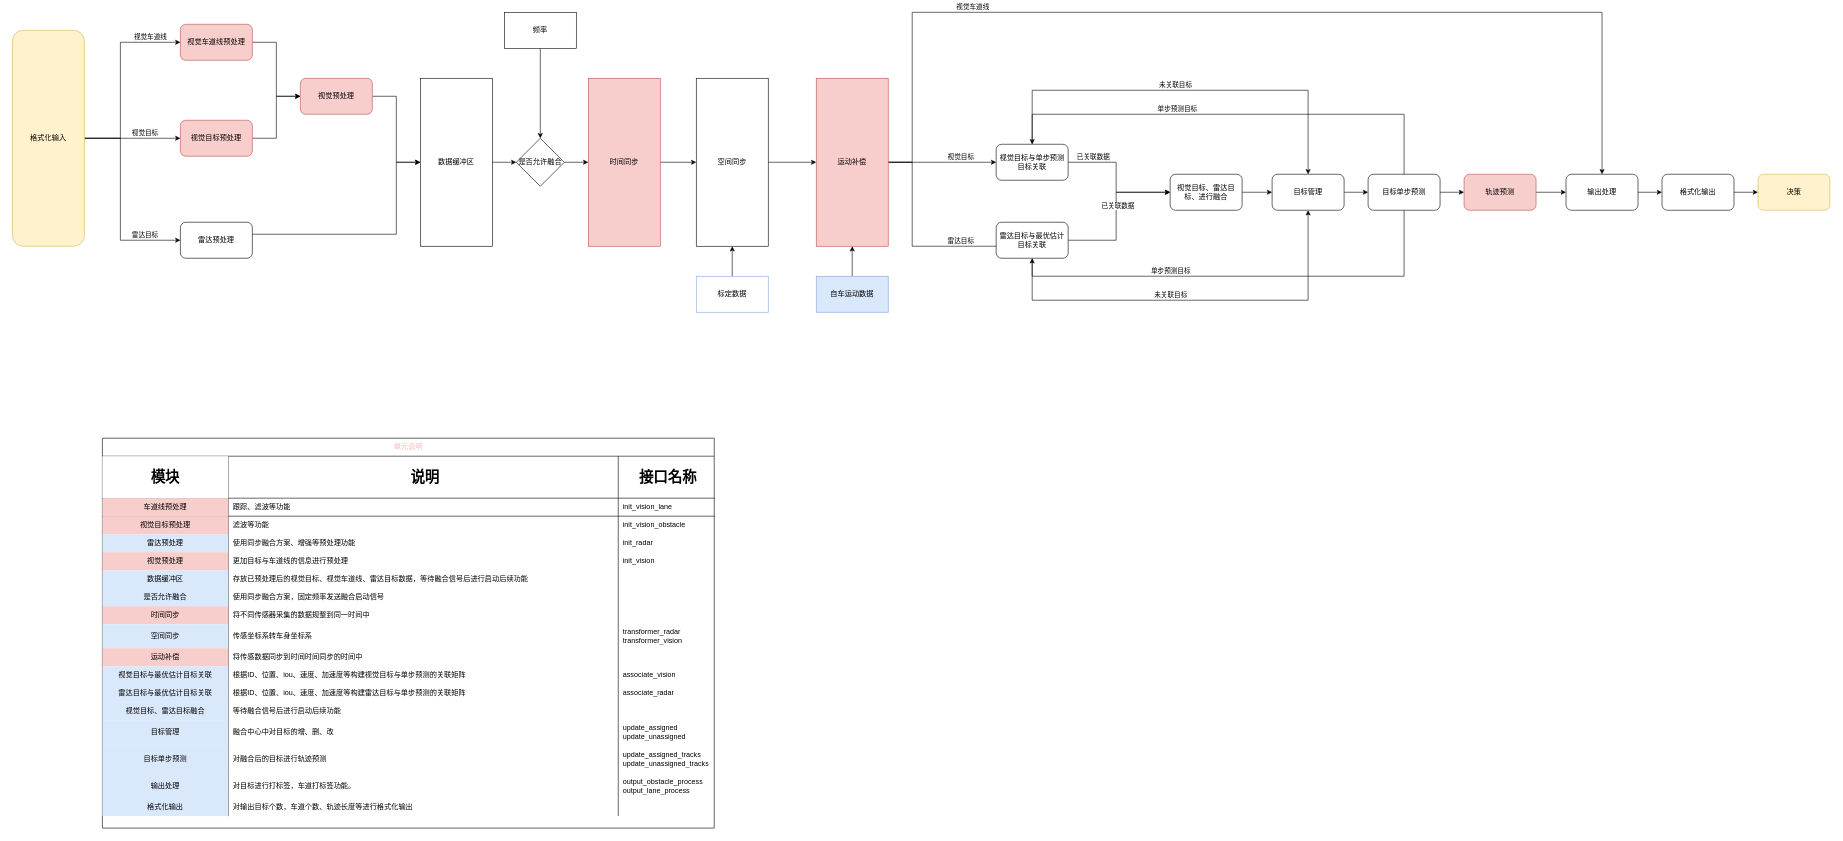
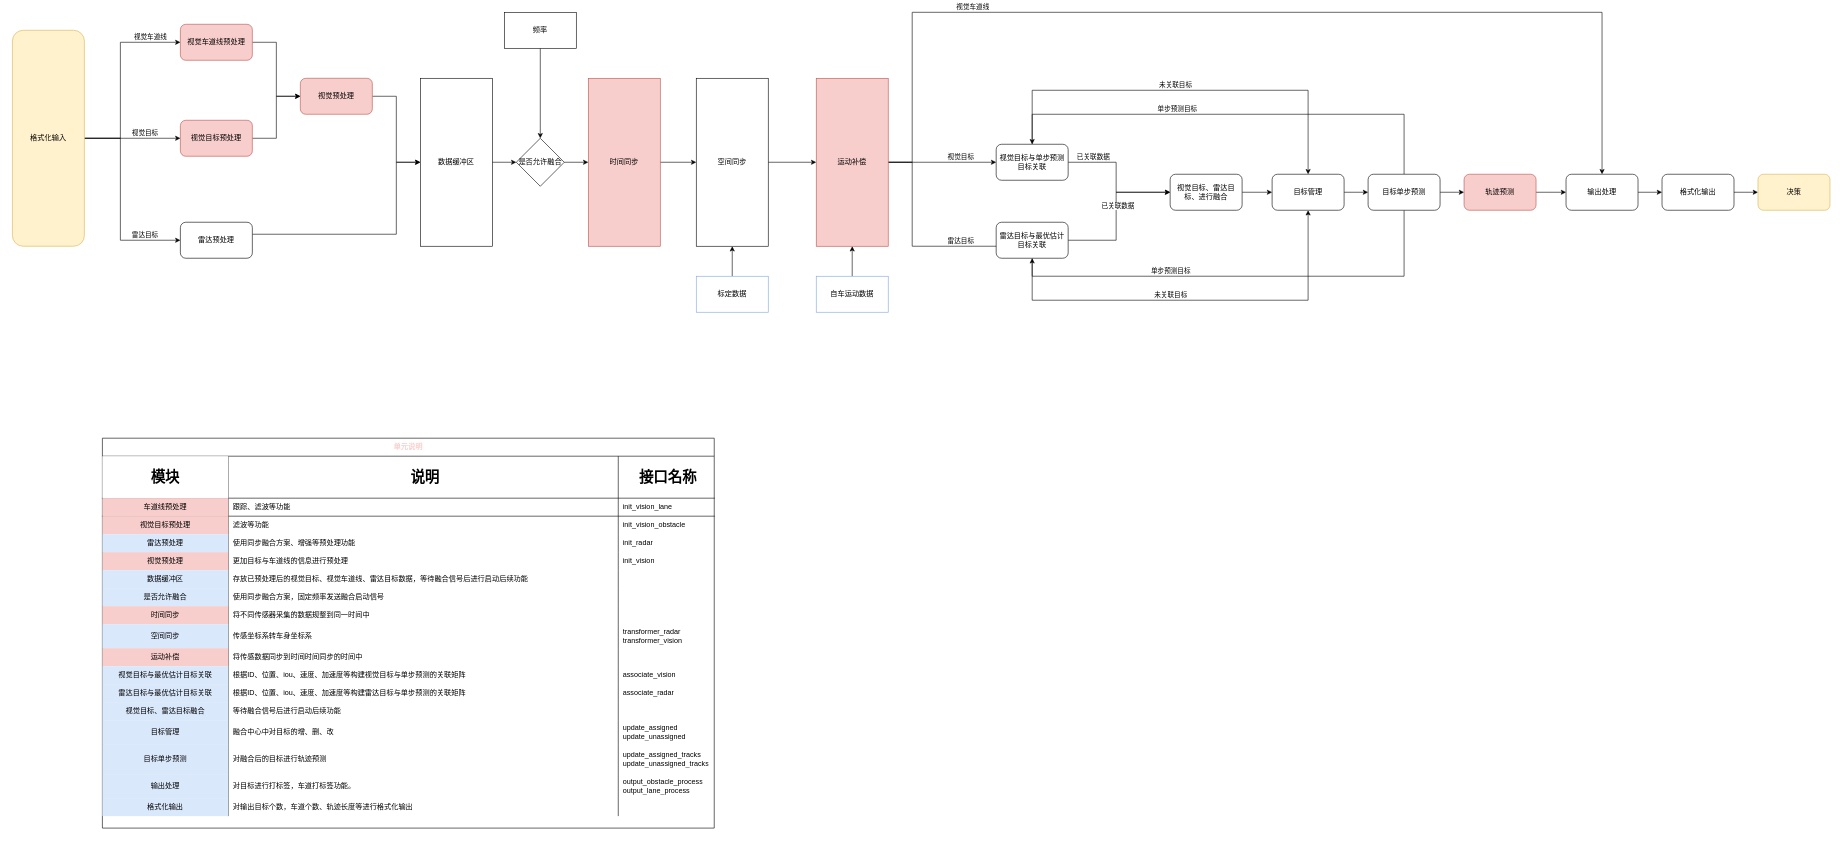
node "自车运动数据": fillcolor #dae8fc -> #ffffff
